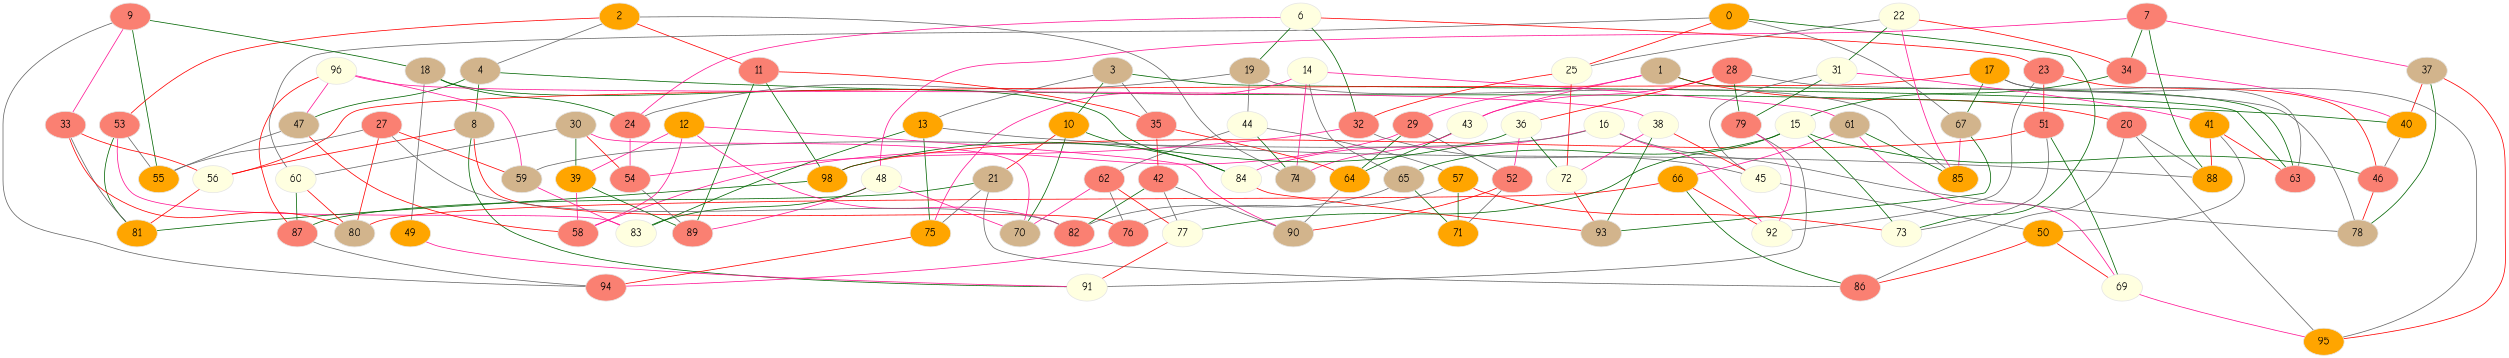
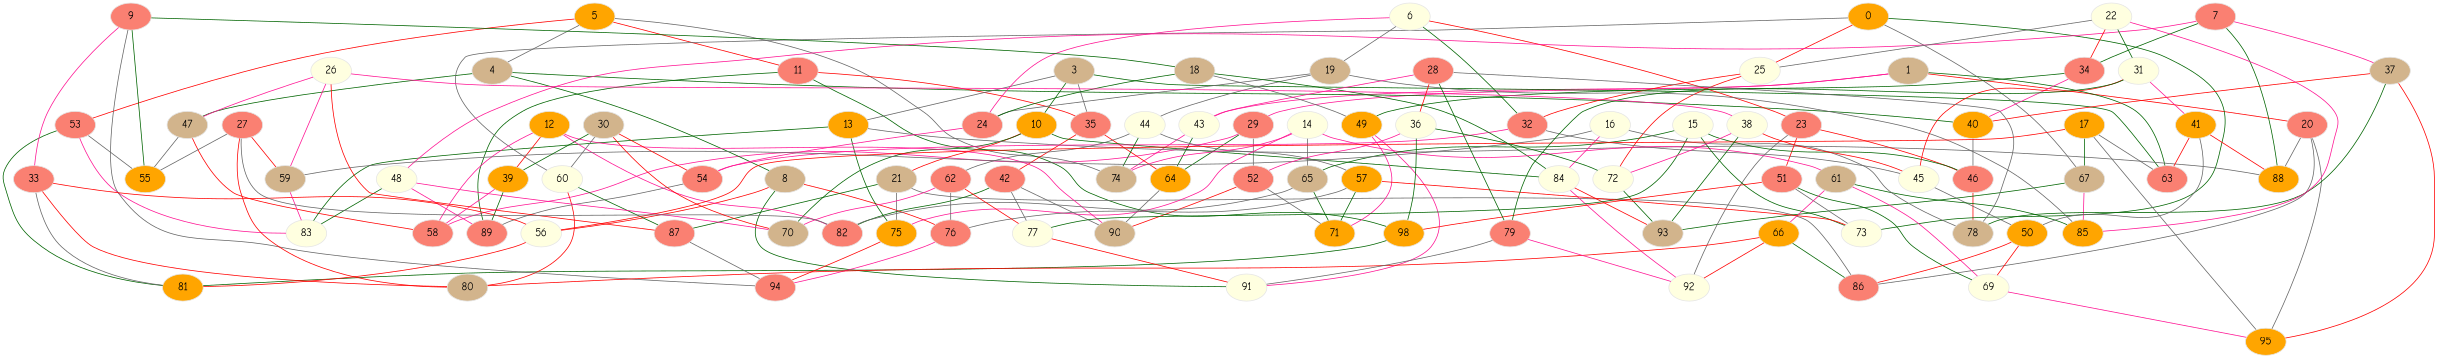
node "2": label "2" -> "5"
edge "6" -- "19": color darkgreen -> gray40
node "96": label "96" -> "26"
edge "34" -- "15": now "34" -- "49"
edge "31" -- "45": color gray40 -> red
edge "12" -- "39": color deeppink -> red
edge "30" -- "70": color deeppink -> red
edge "16" -- "92": now "84" -- "92"
edge "49" -- "71": added
edge "72" -- "93": color red -> darkgreen
